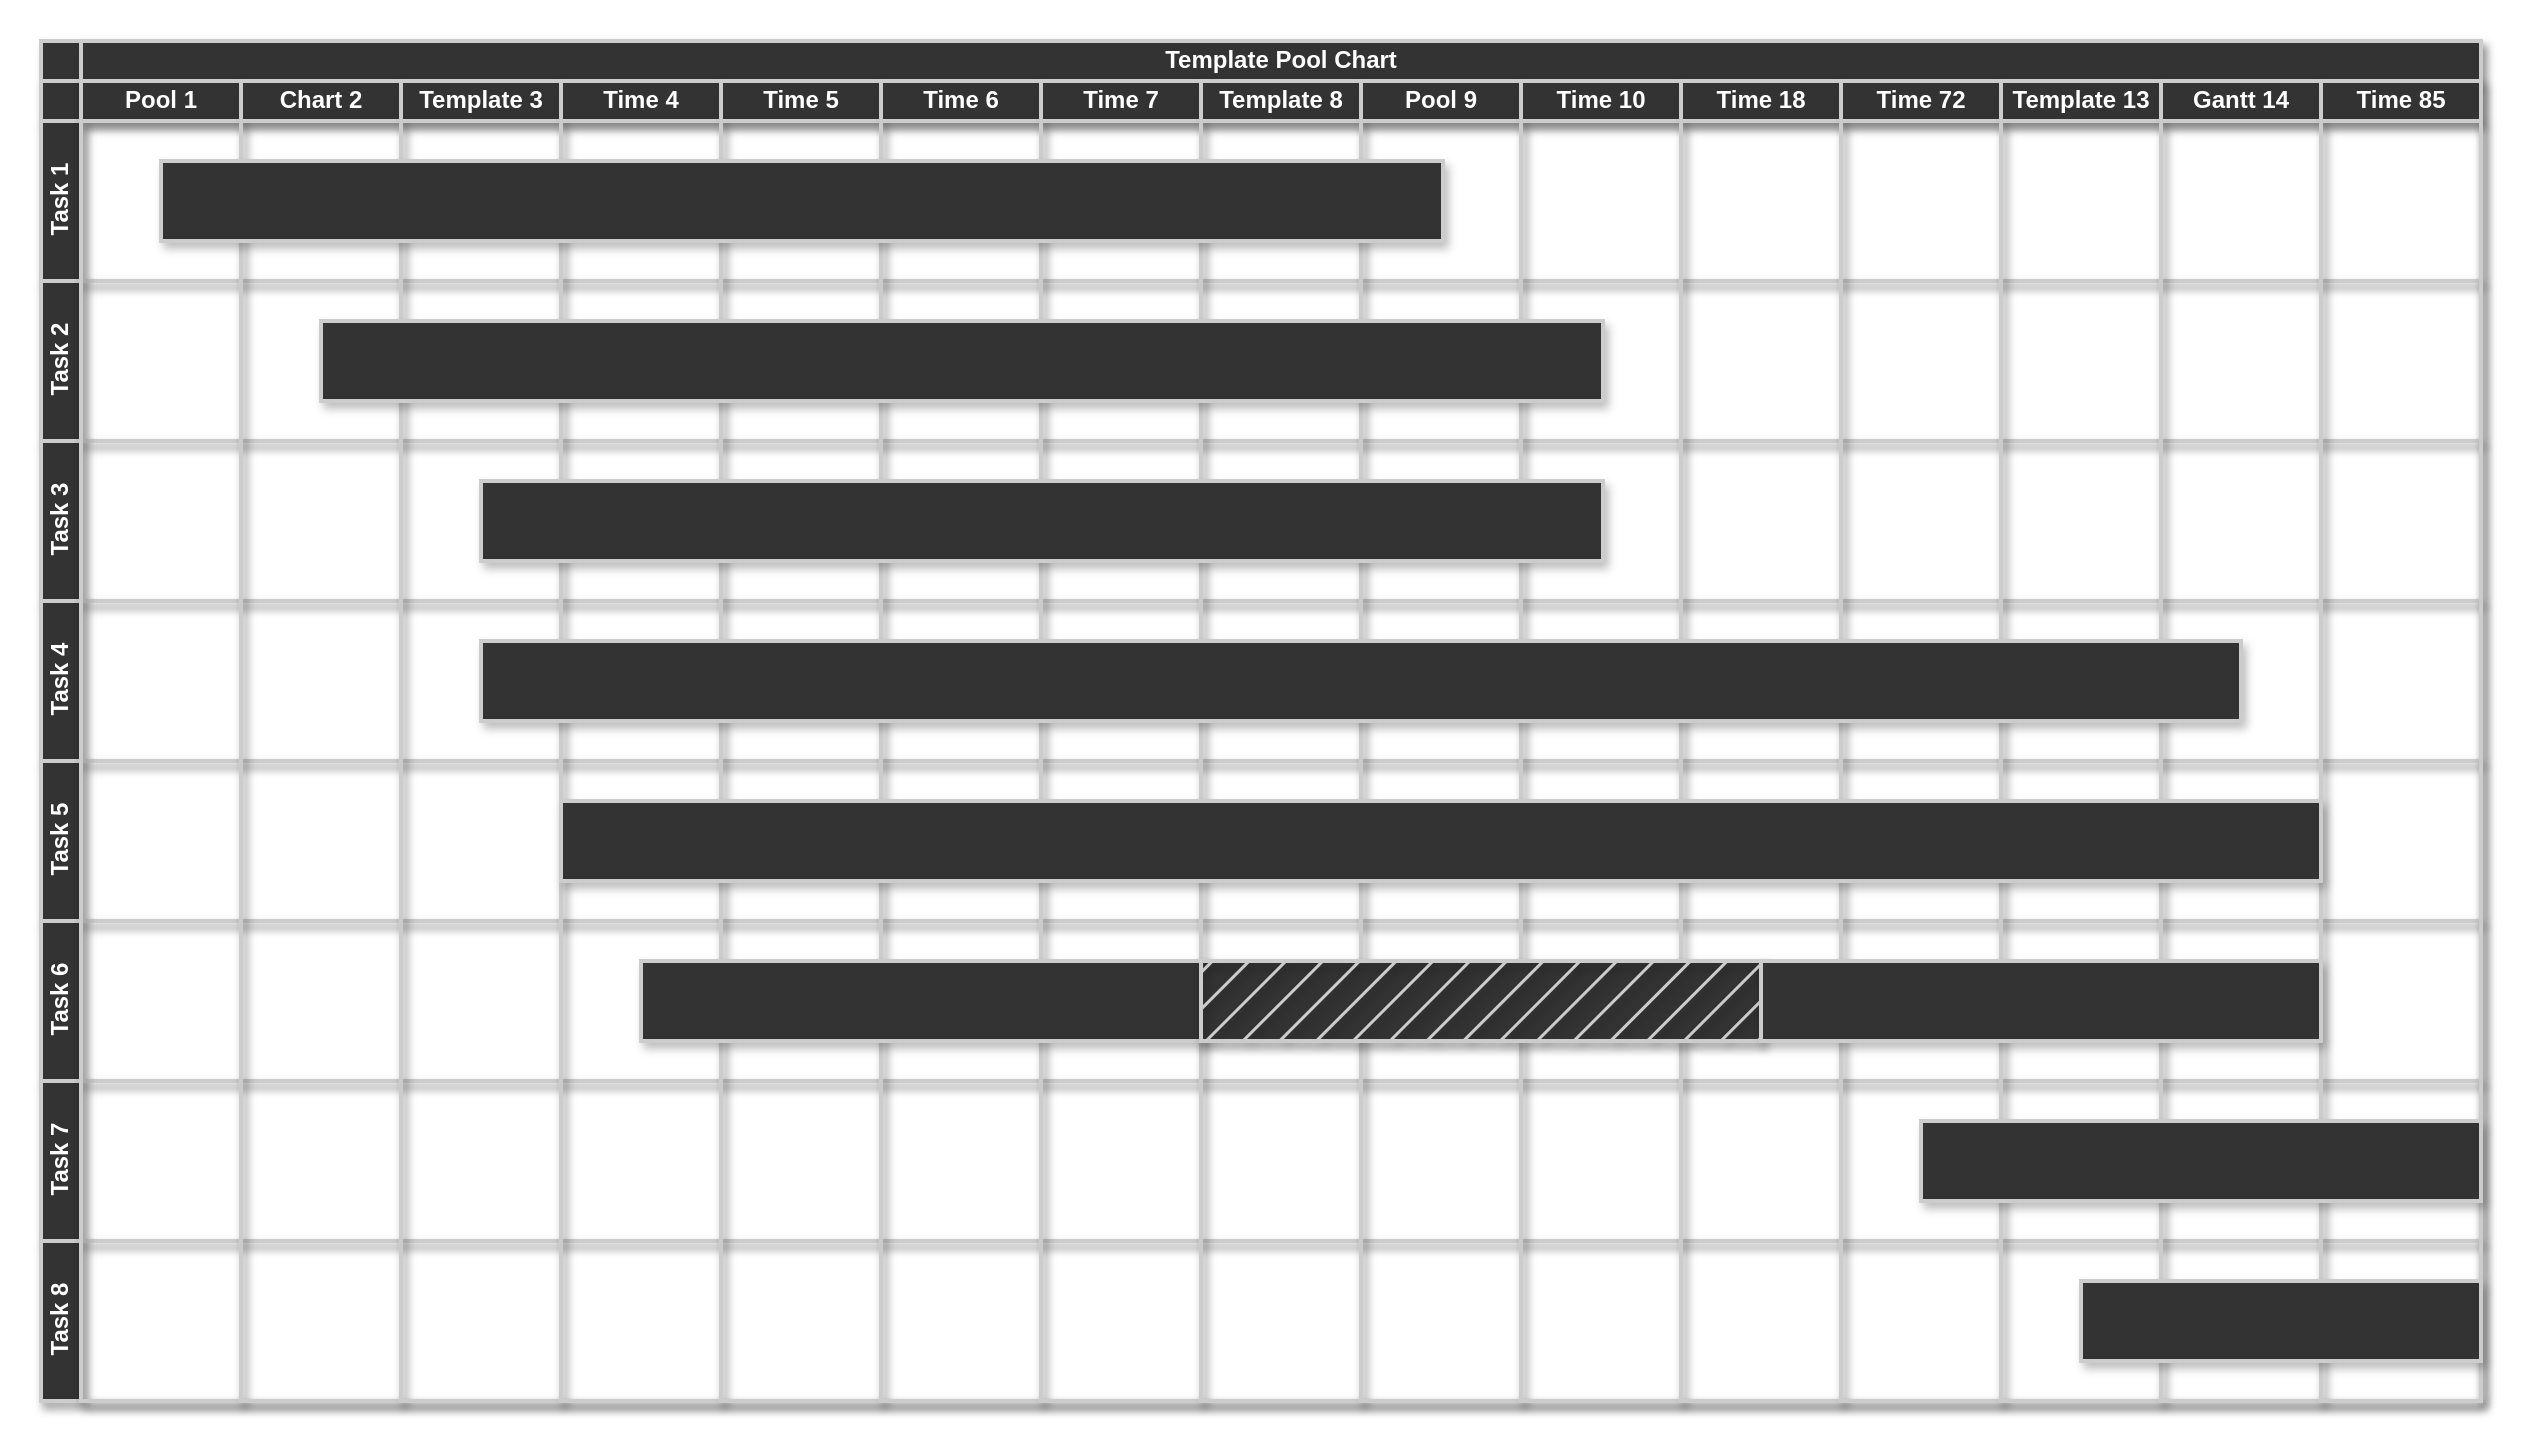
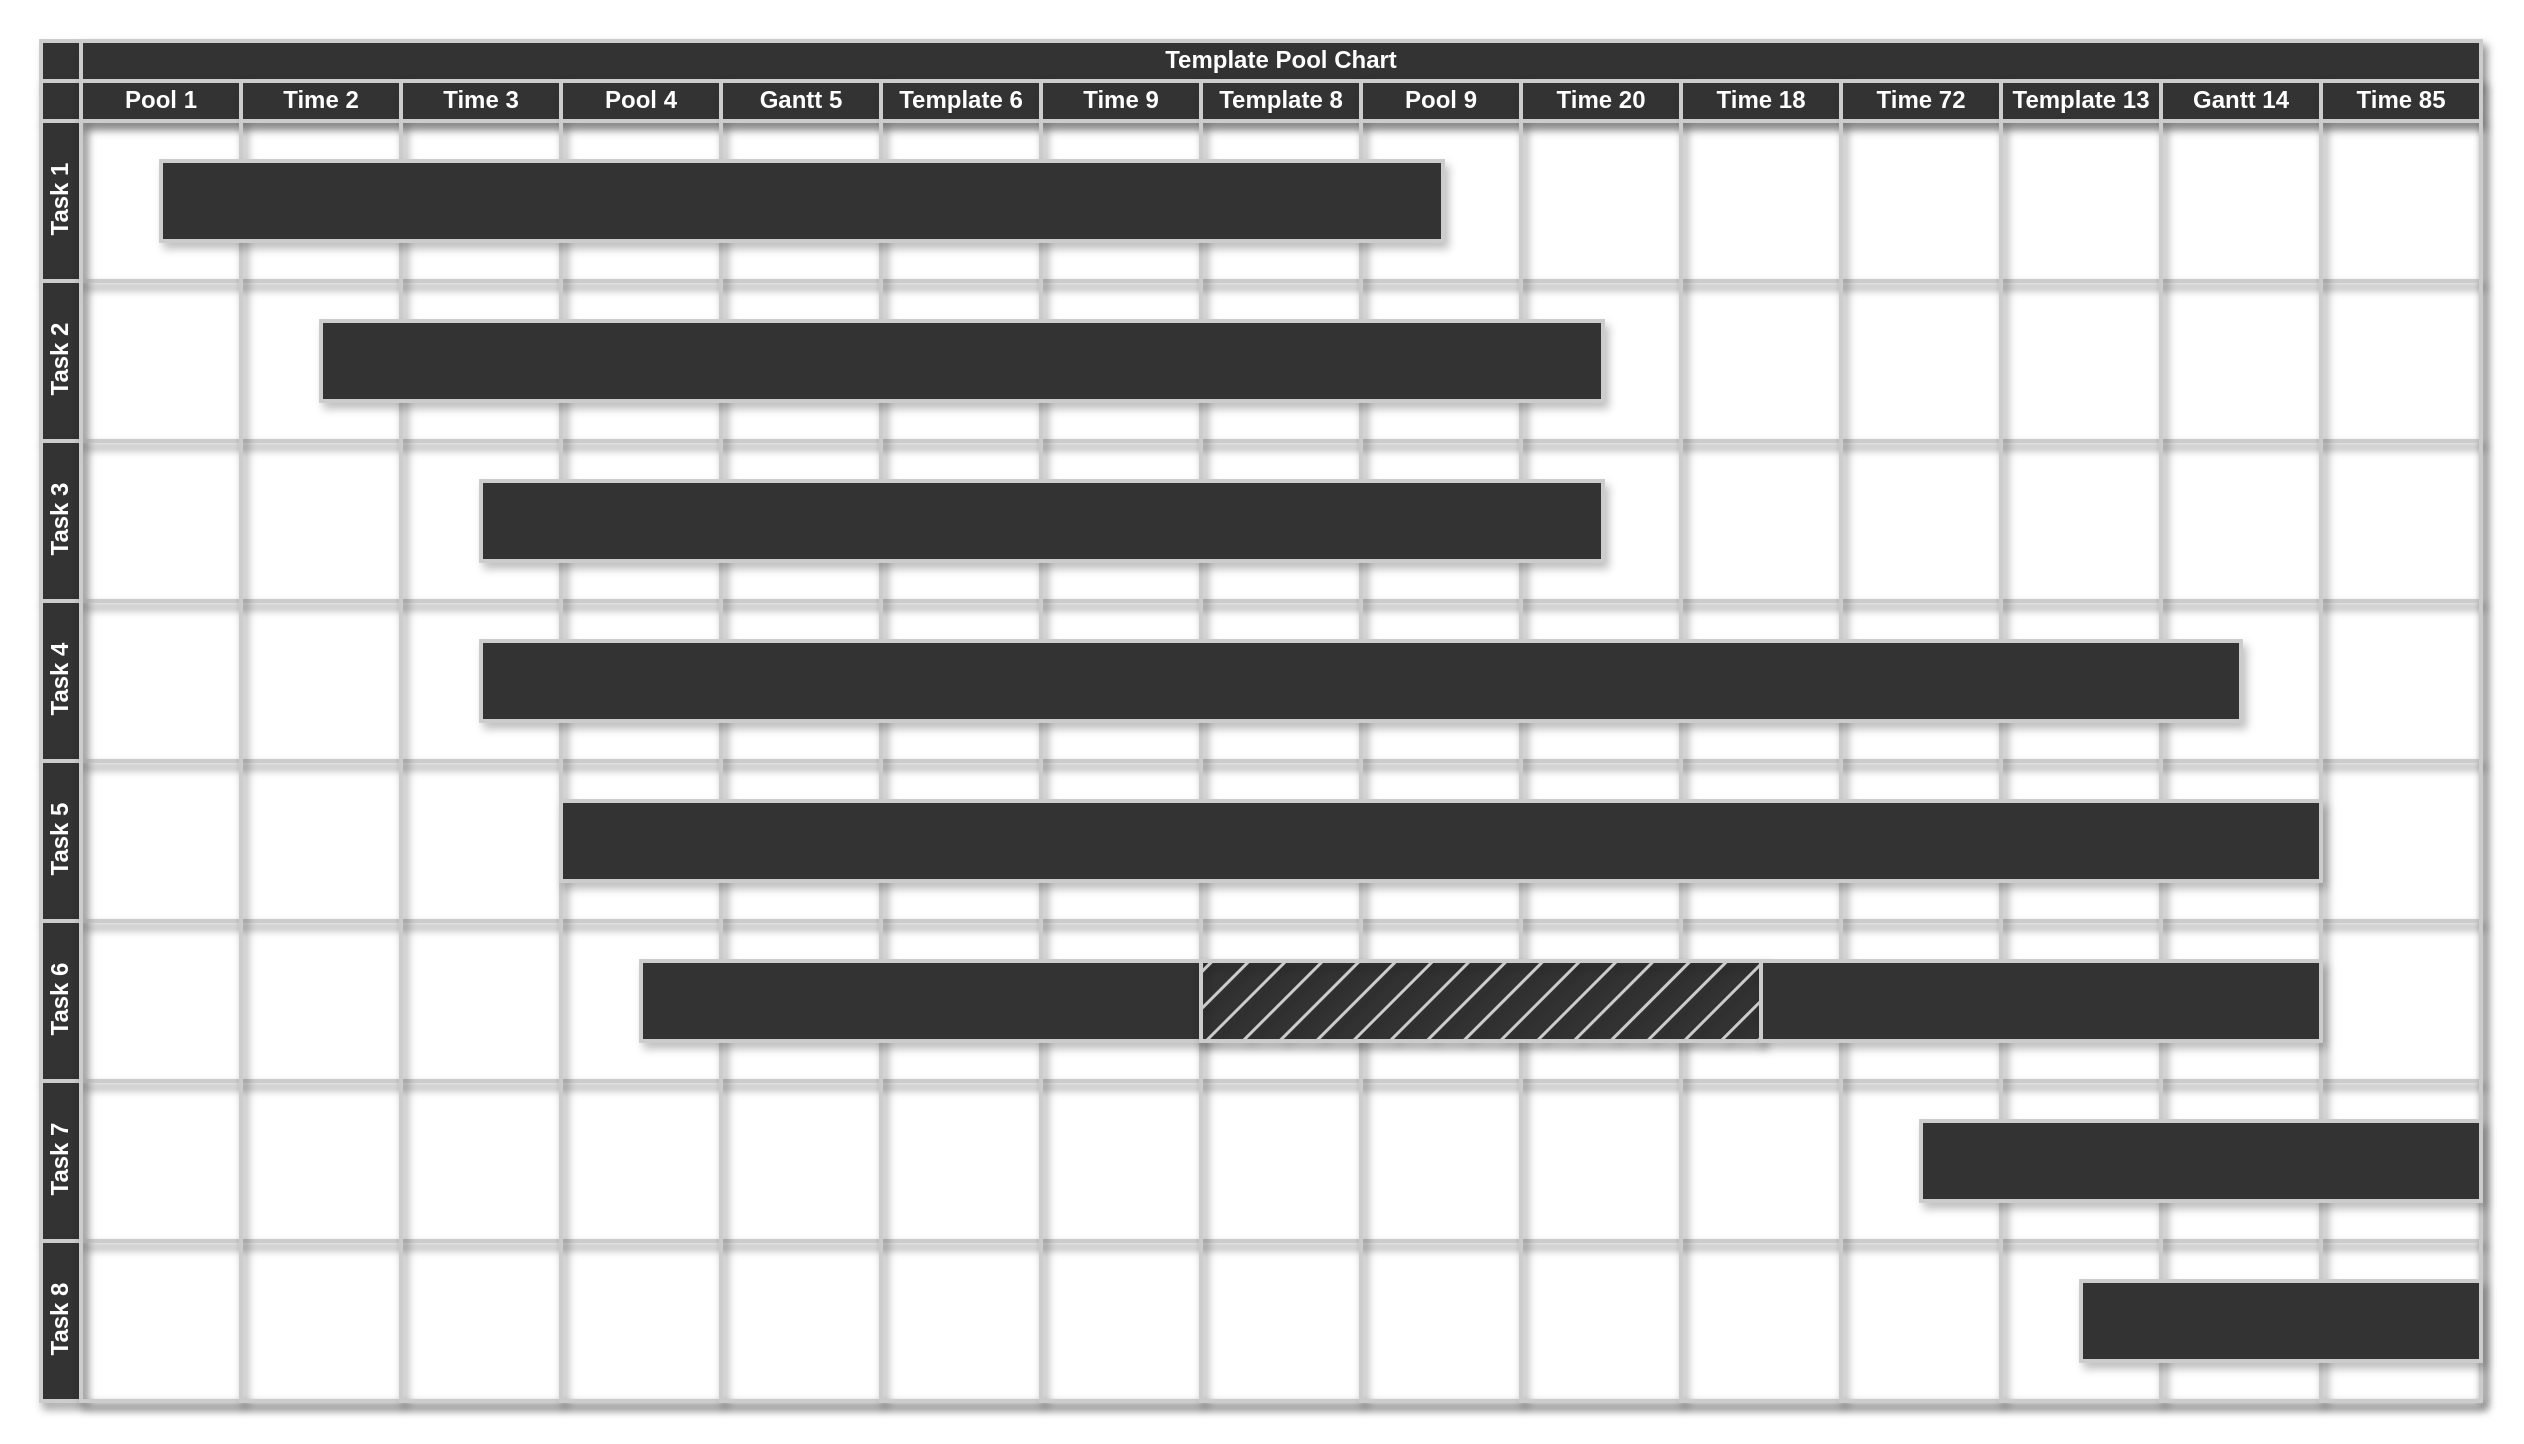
node "Chart 2": label "Chart 2" -> "Time 2"
node "Template 3": label "Template 3" -> "Time 3"
node "Time 4": label "Time 4" -> "Pool 4"
node "Time 5": label "Time 5" -> "Gantt 5"
node "Time 6": label "Time 6" -> "Template 6"
node "Time 7": label "Time 7" -> "Time 9"
node "Time 10": label "Time 10" -> "Time 20"
